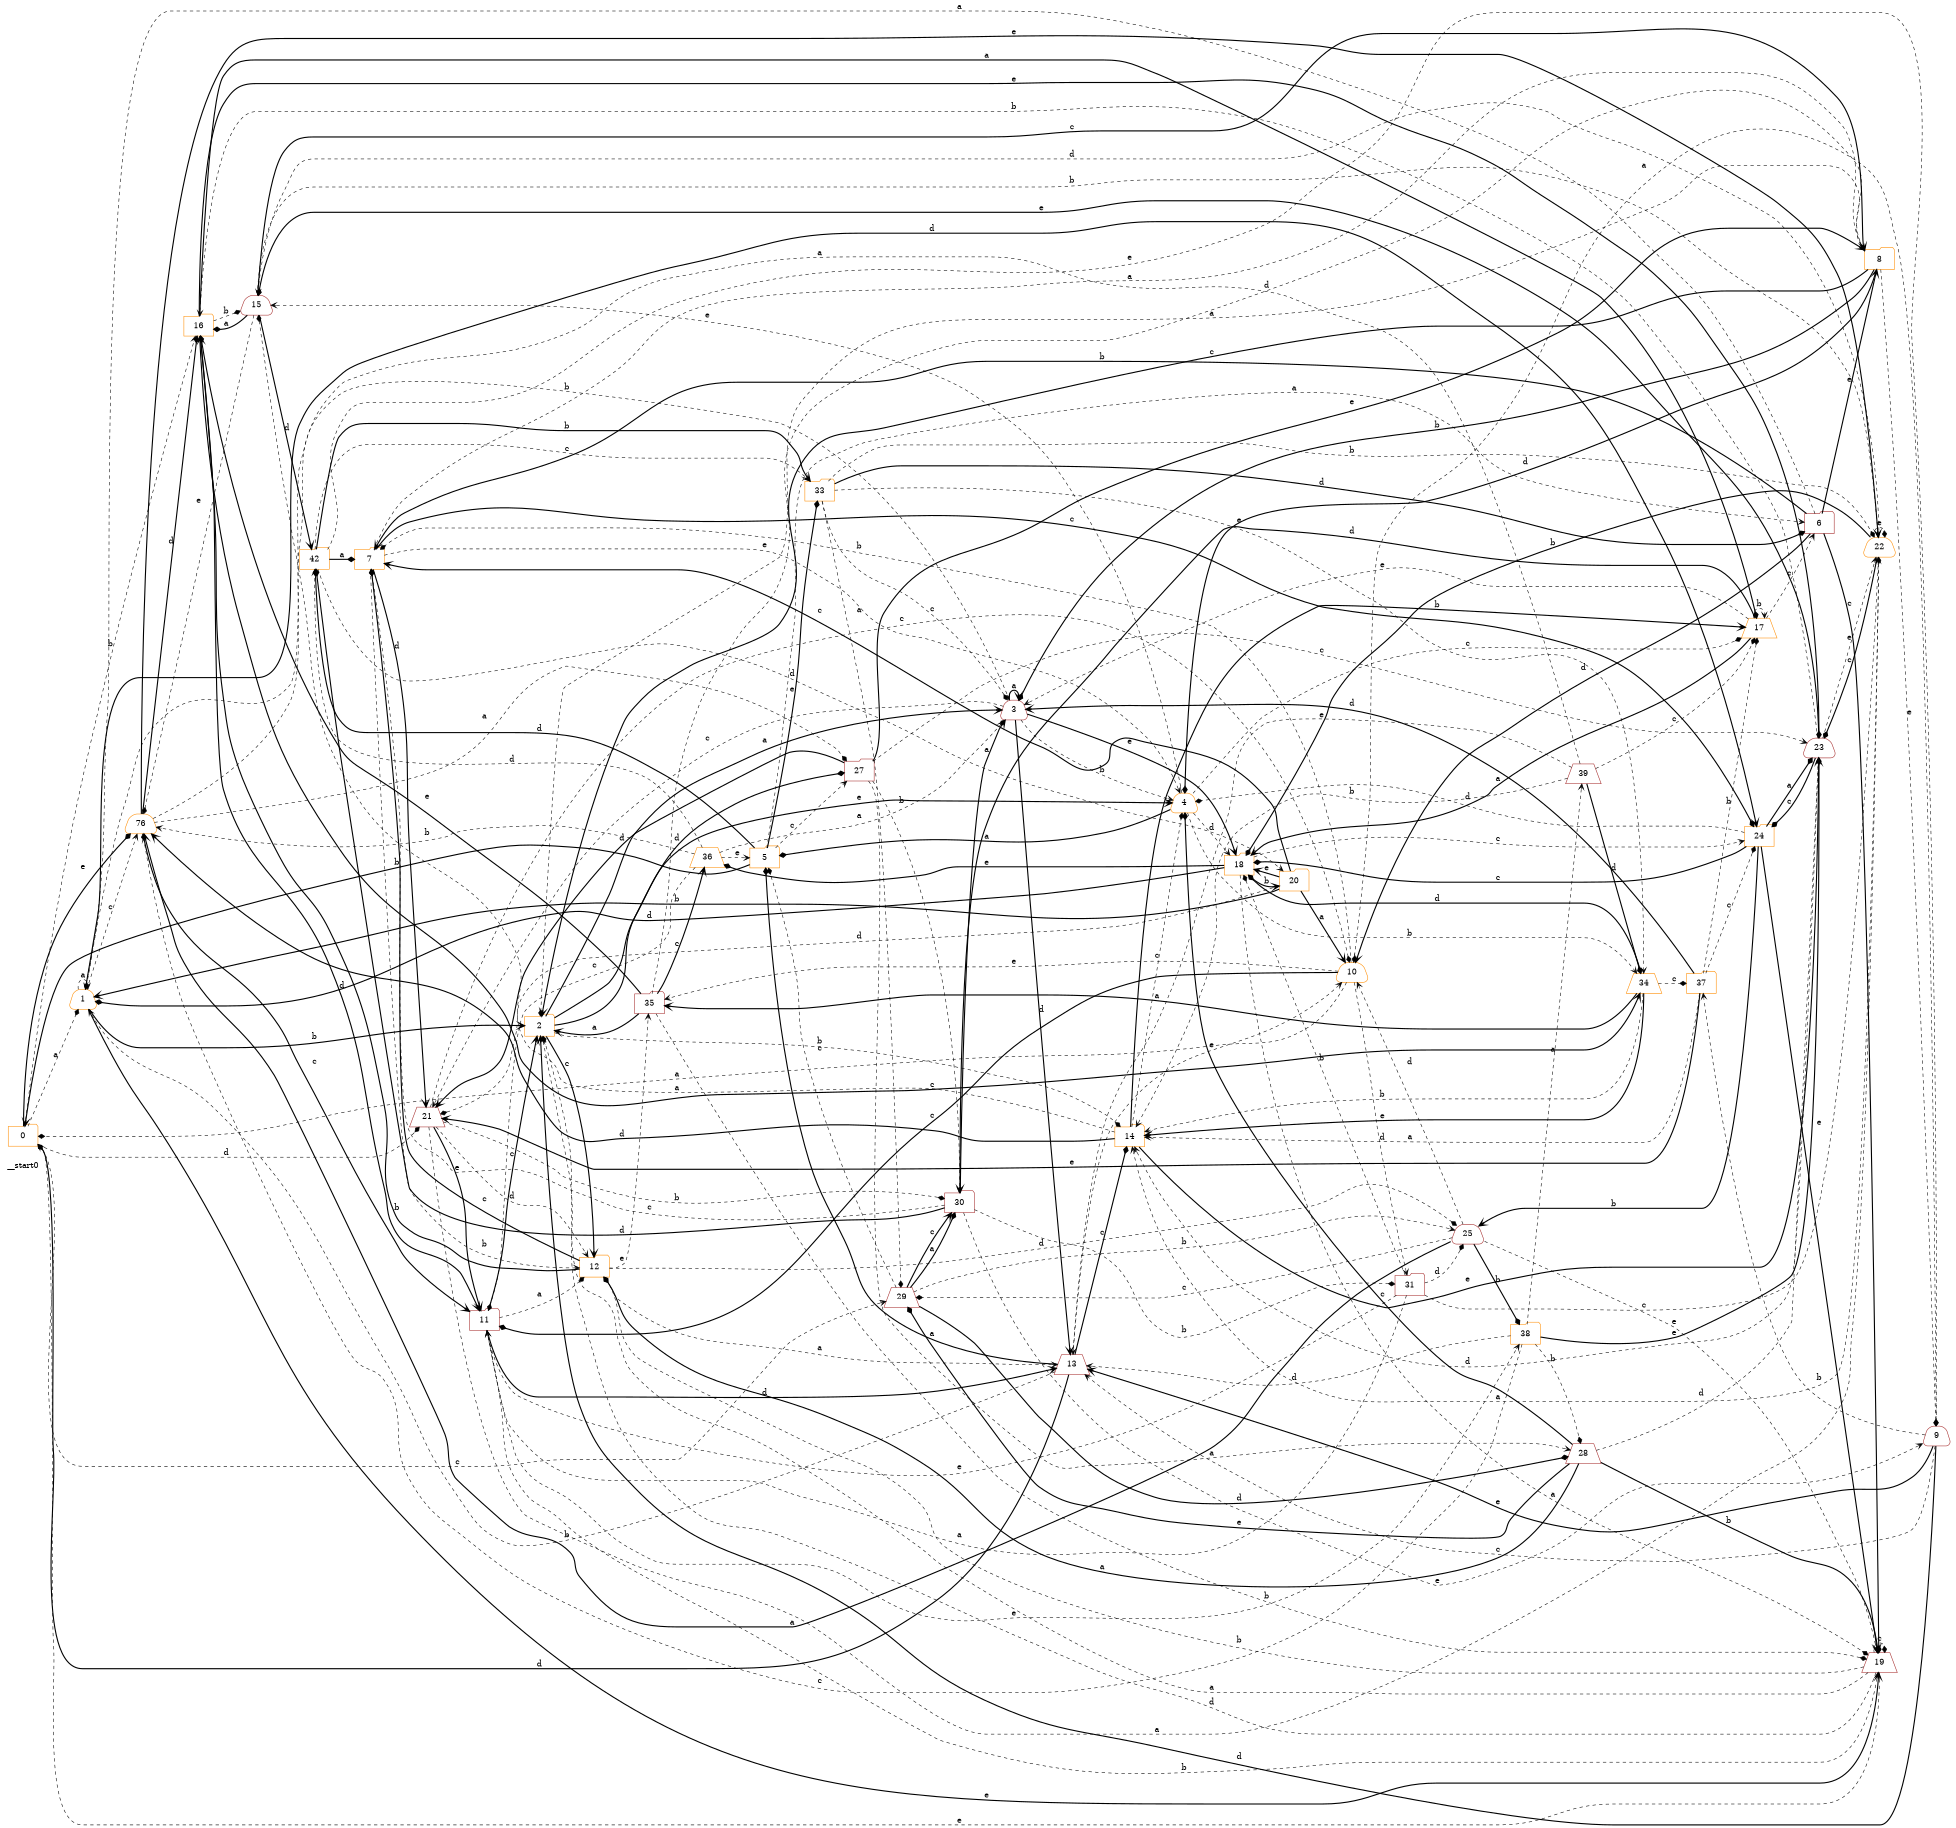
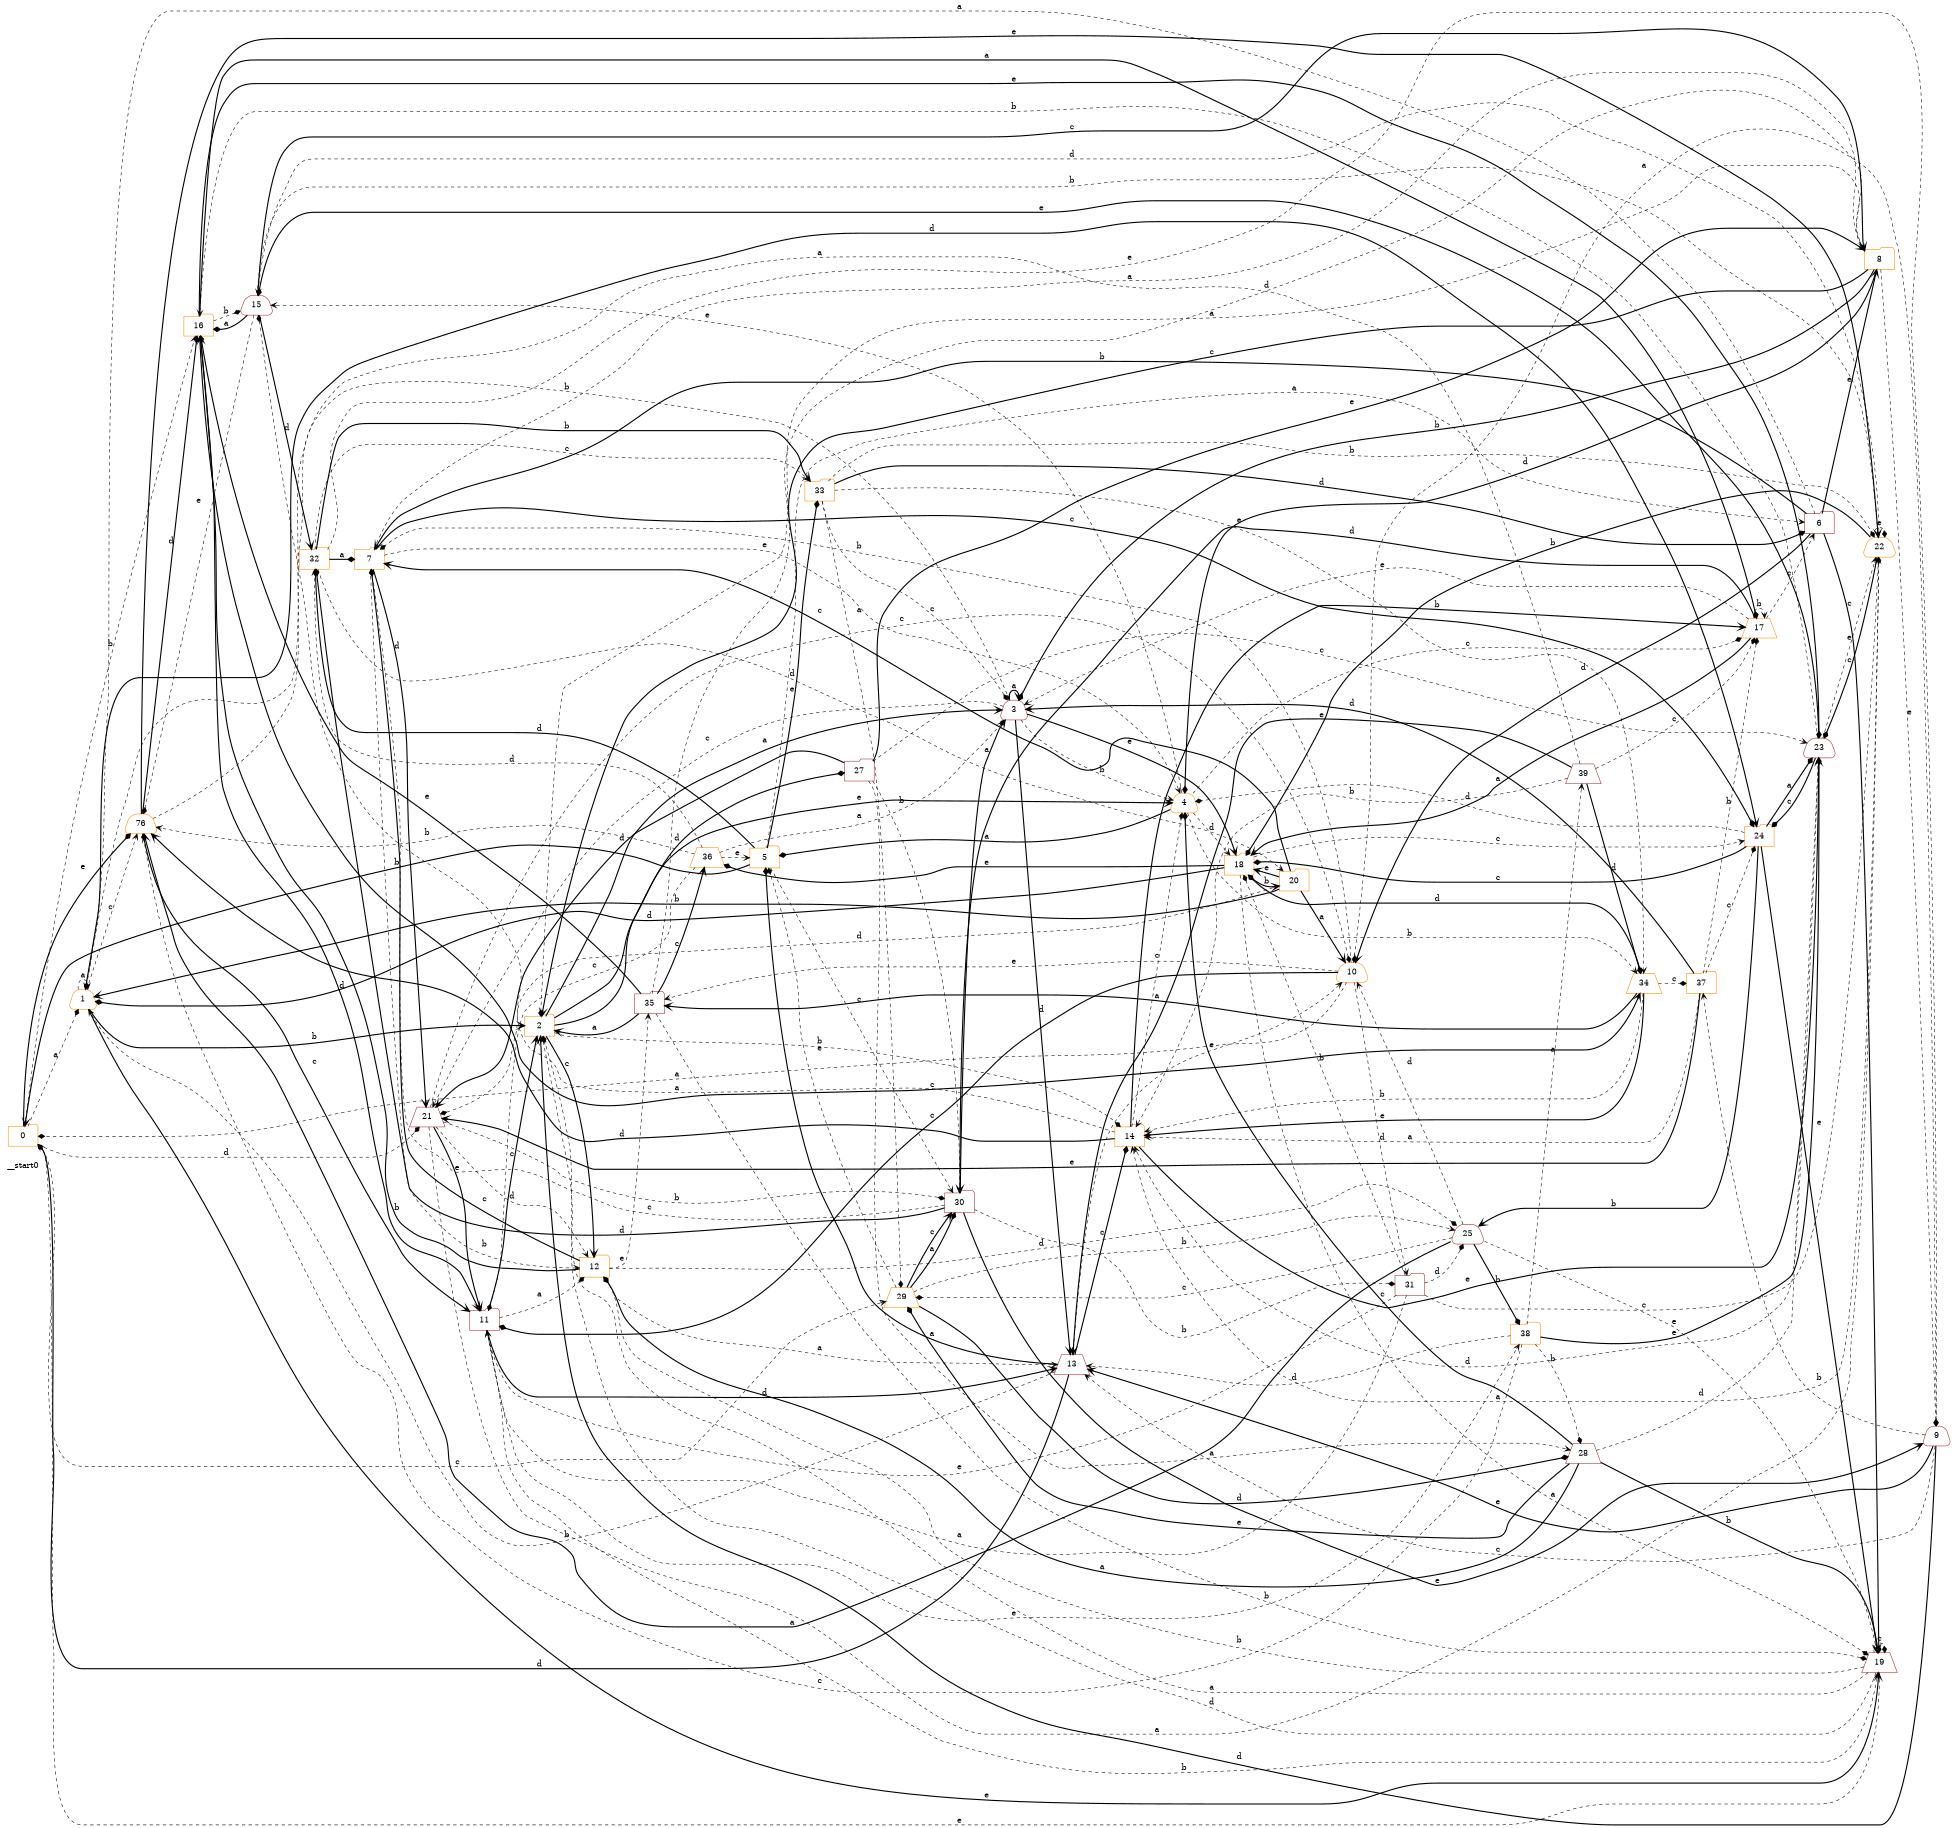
node "42": label "42" -> "32"
edge "76" -> "27": removed, label "a"
edge "5" -> "27": now "5" -> "30"
edge "39" -> "13": style dashed -> bold
edge "29" -> "5": label "c" -> "e"
node "29": color brown -> darkorange
edge "30" -> "9": style dashed -> bold
